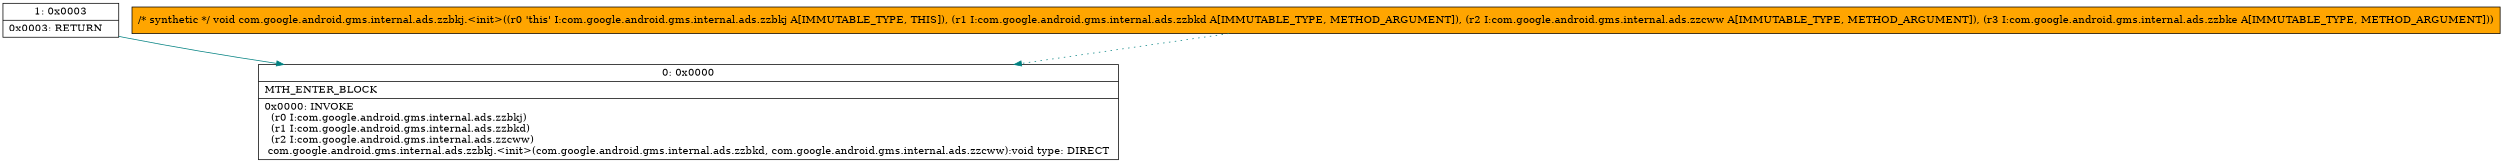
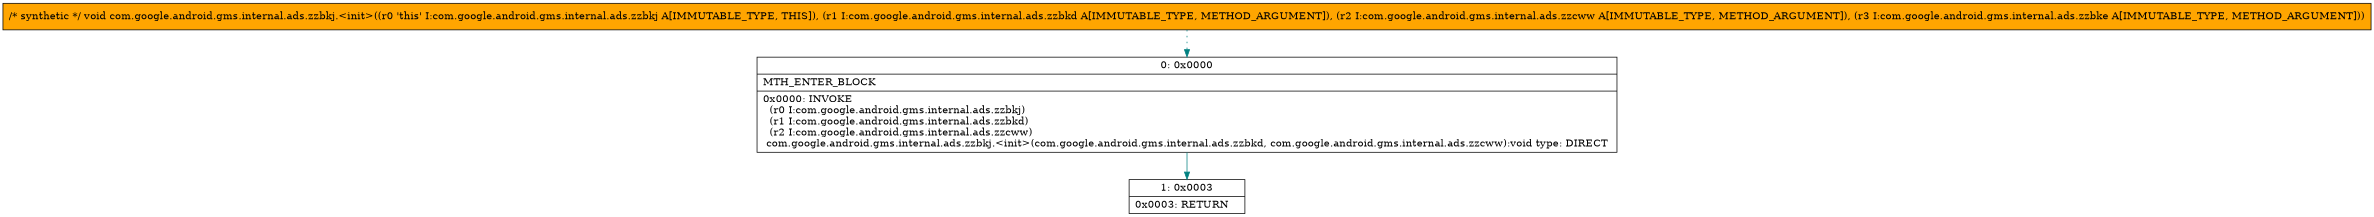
edge "1: 0x0003" -> "0: 0x0000": reversed
